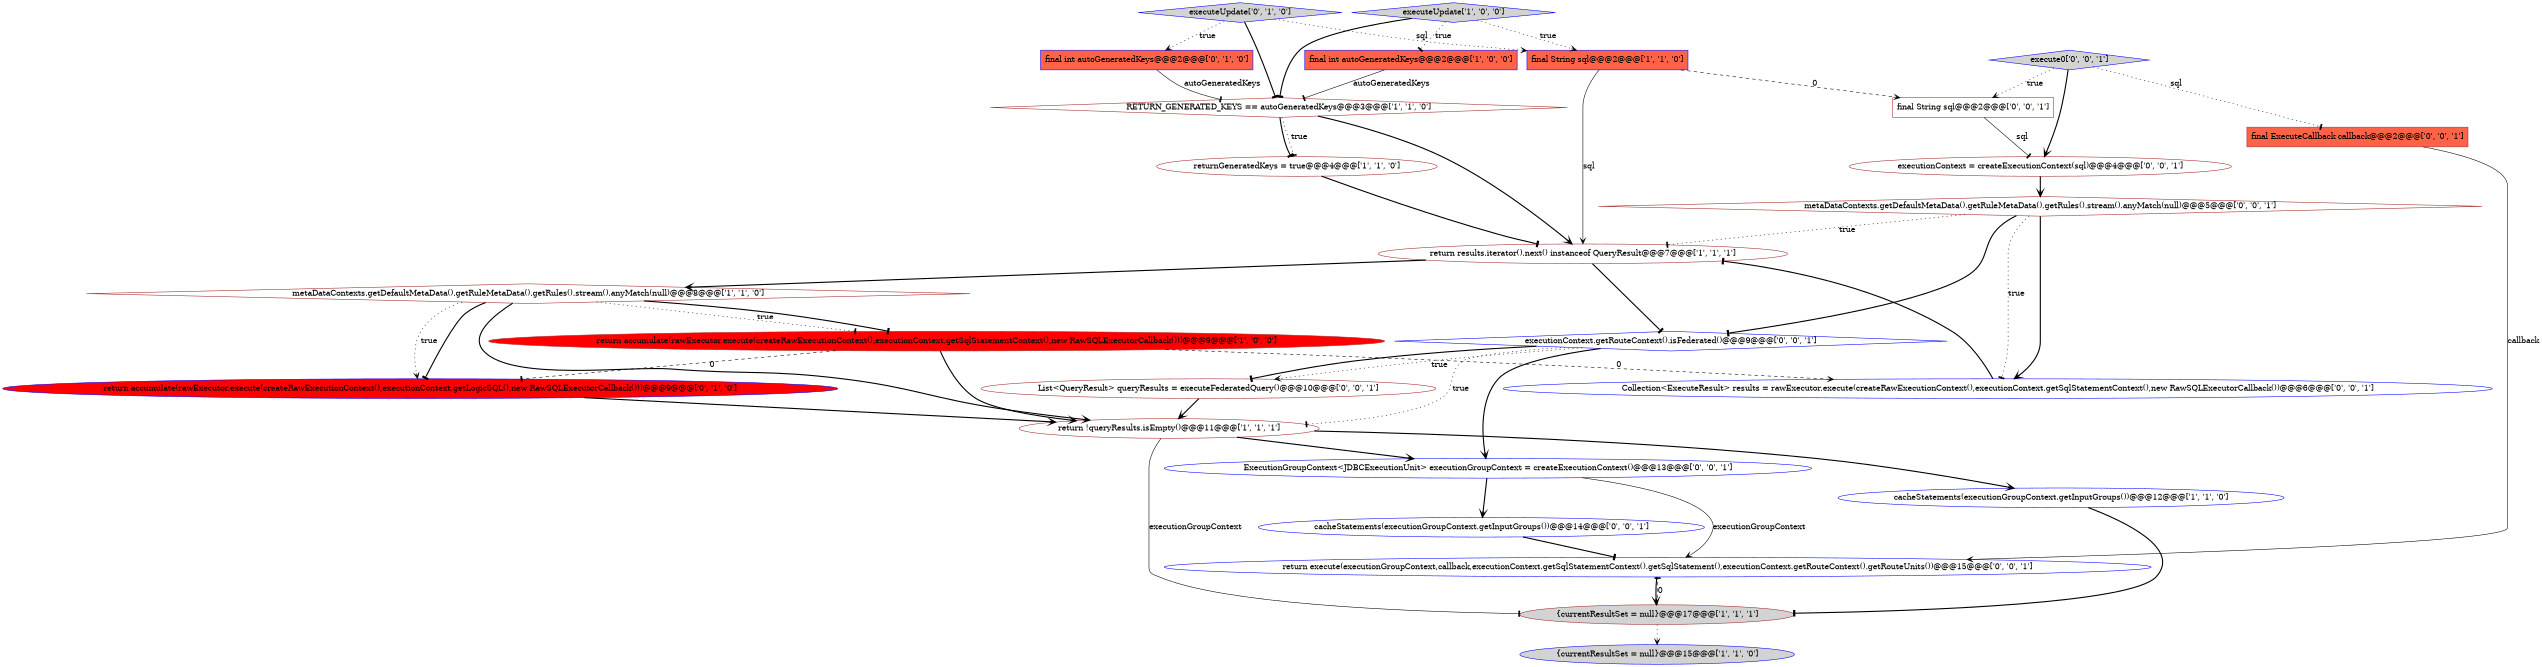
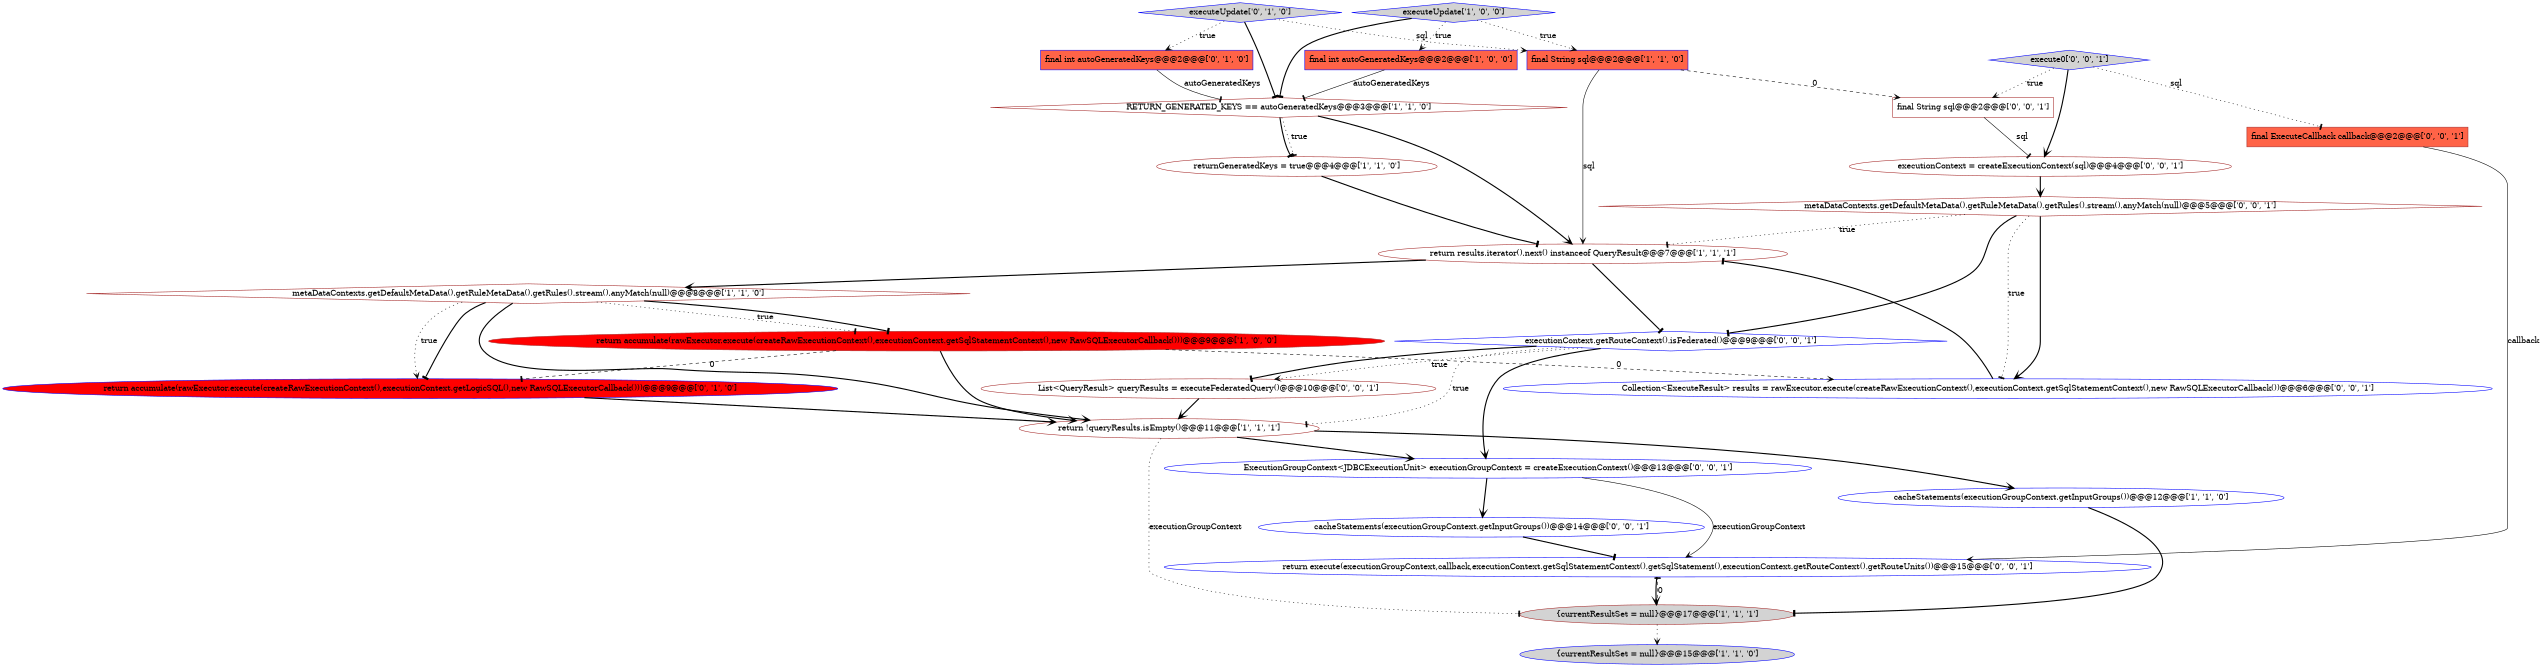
edge "executeUpdate['1', '0', '0']" -> "final int autoGeneratedKeys@@@2@@@['1', '0', '0']": arrowhead tee -> vee
edge "return !queryResults.isEmpty()@@@11@@@['1', '1', '1']" -> "{currentResultSet = null}@@@17@@@['1', '1', '1']": style solid -> dotted
